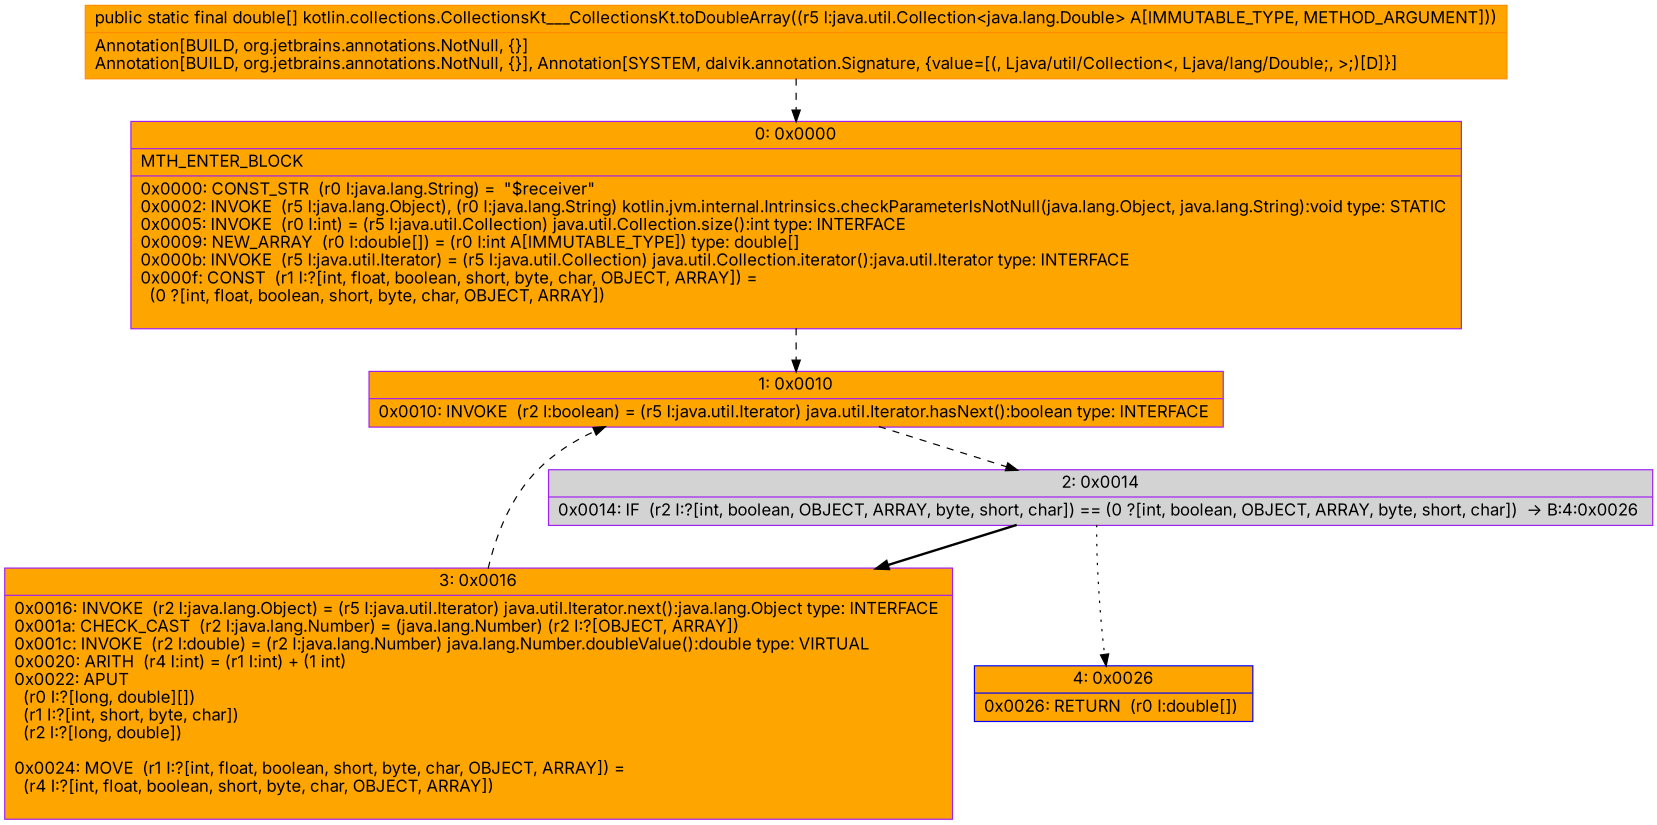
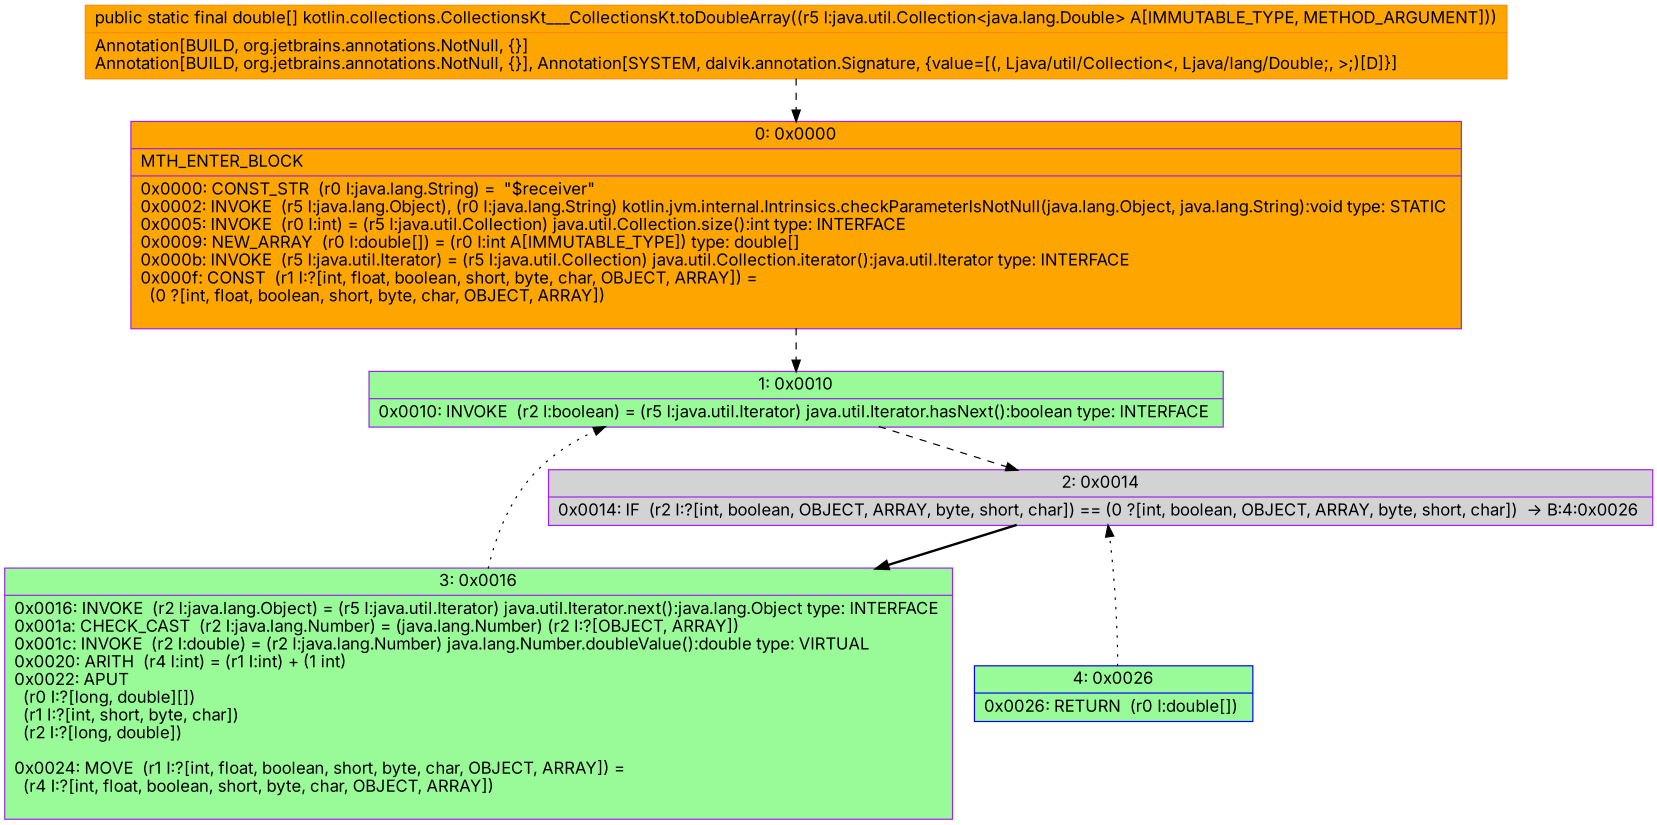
node "1: 0x0010": fillcolor orange -> palegreen
edge "3: 0x0016" -> "1: 0x0010": style dashed -> dotted
edge "2: 0x0014" -> "4: 0x0026": reversed
node "3: 0x0016": fillcolor orange -> palegreen
node "4: 0x0026": fillcolor orange -> palegreen
